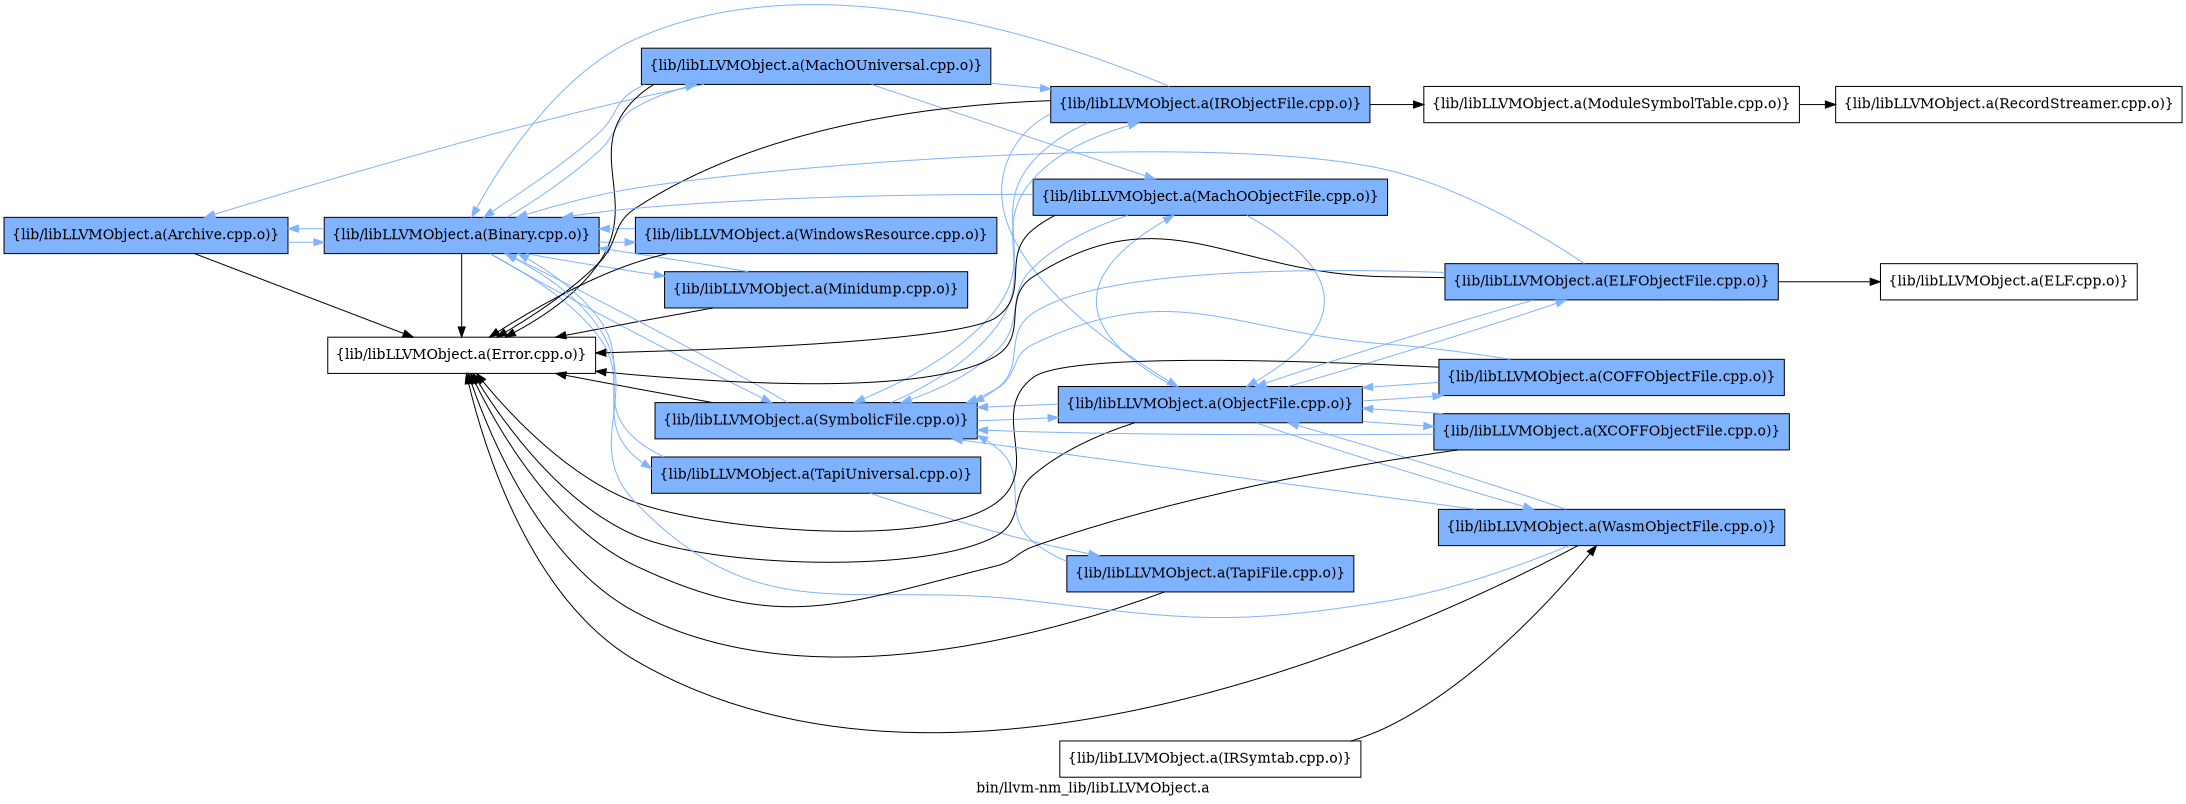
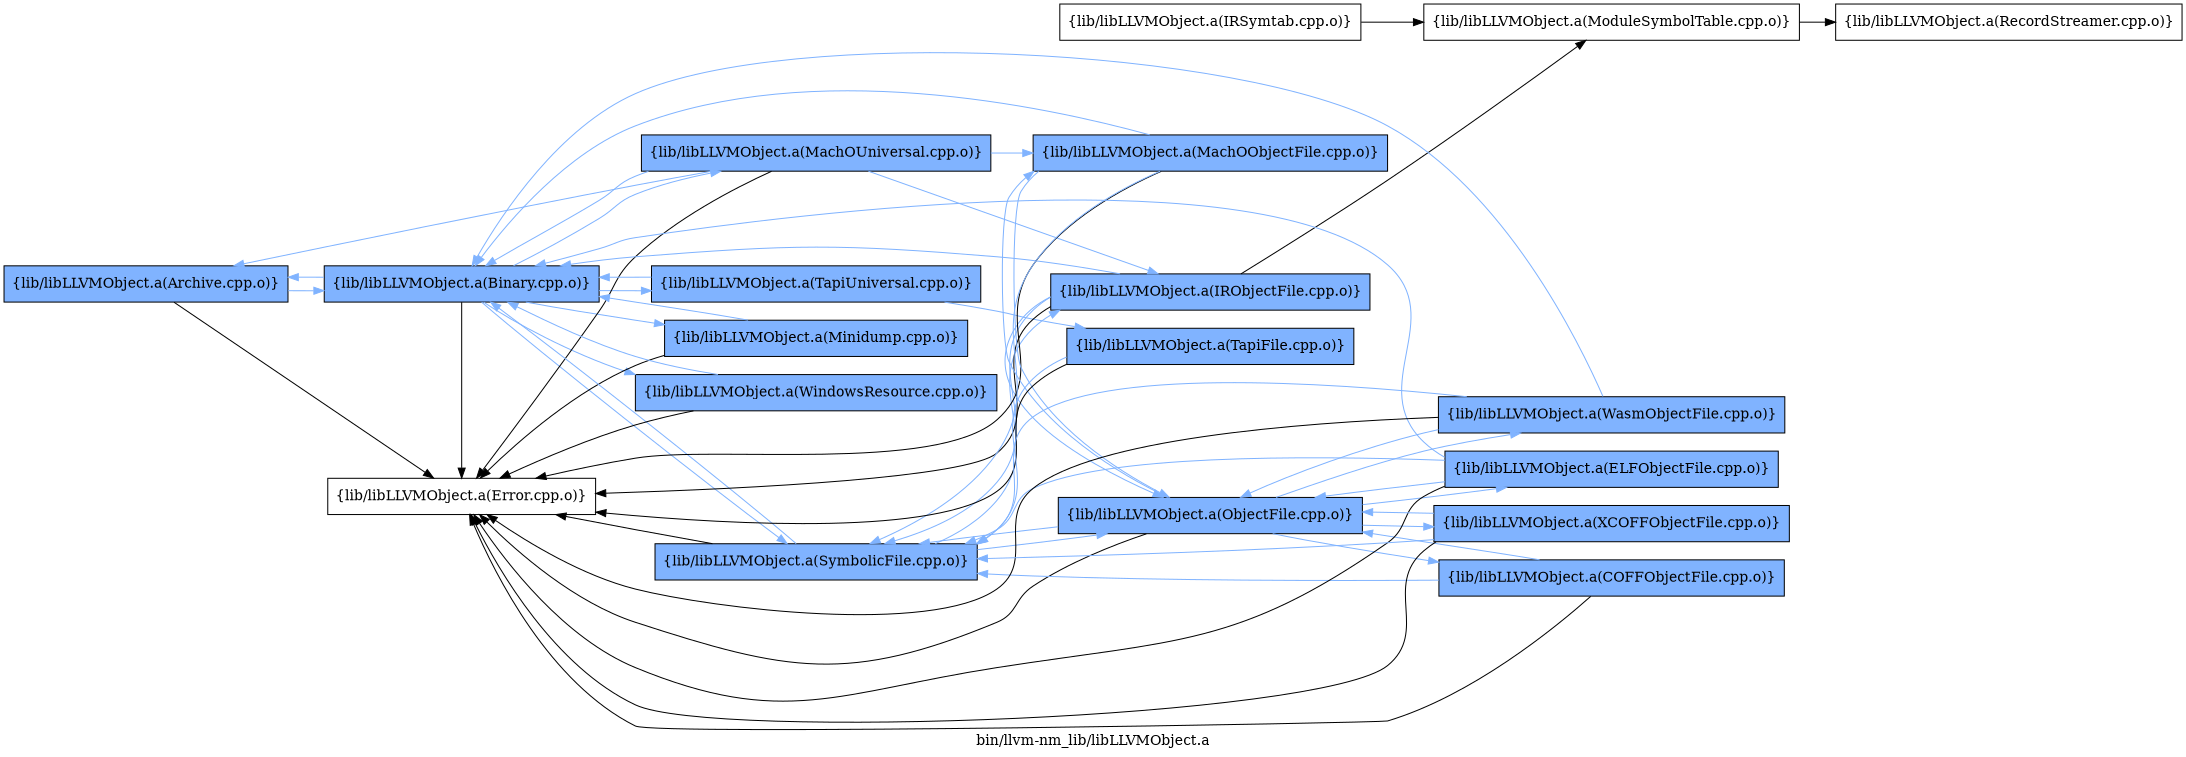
node "{lib/libLLVMObject.a(ELF.cpp.o)}": removed
edge "{lib/libLLVMObject.a(IRSymtab.cpp.o)}" -> "{lib/libLLVMObject.a(WasmObjectFile.cpp.o)}": now "{lib/libLLVMObject.a(IRSymtab.cpp.o)}" -> "{lib/libLLVMObject.a(ModuleSymbolTable.cpp.o)}"
